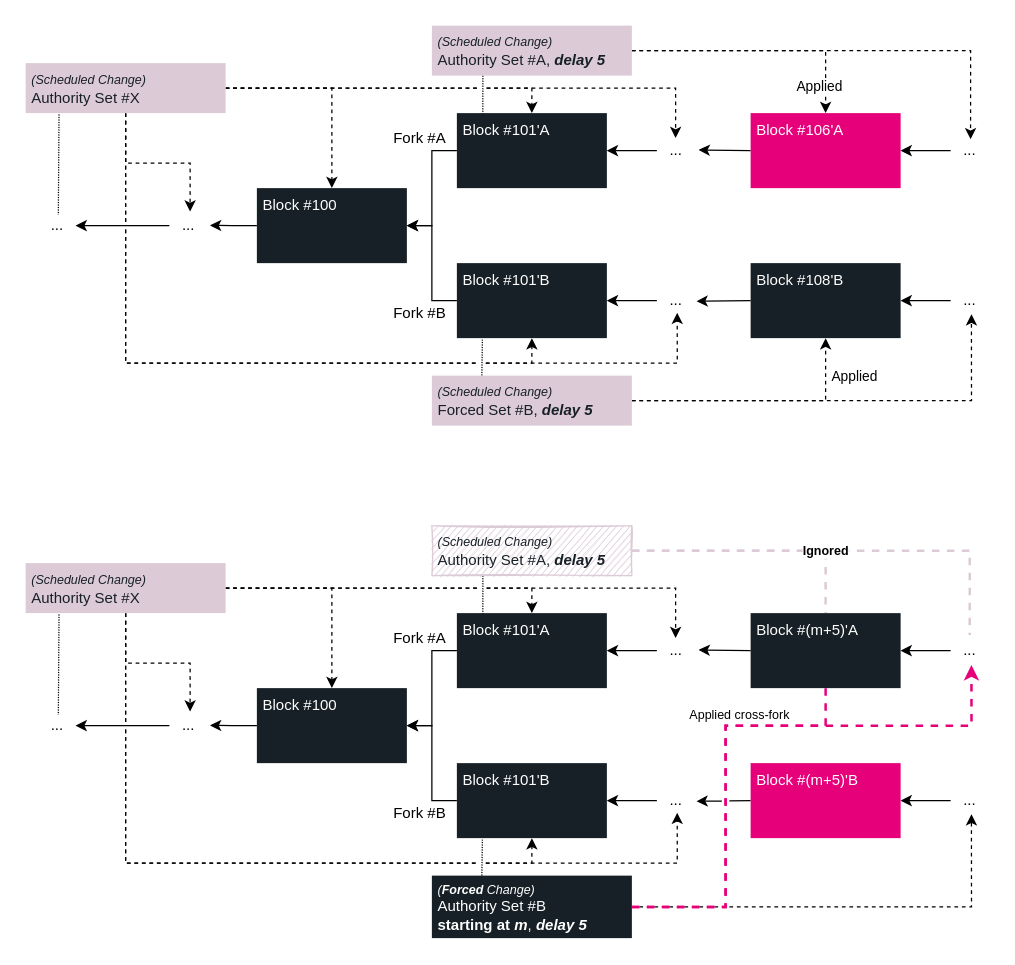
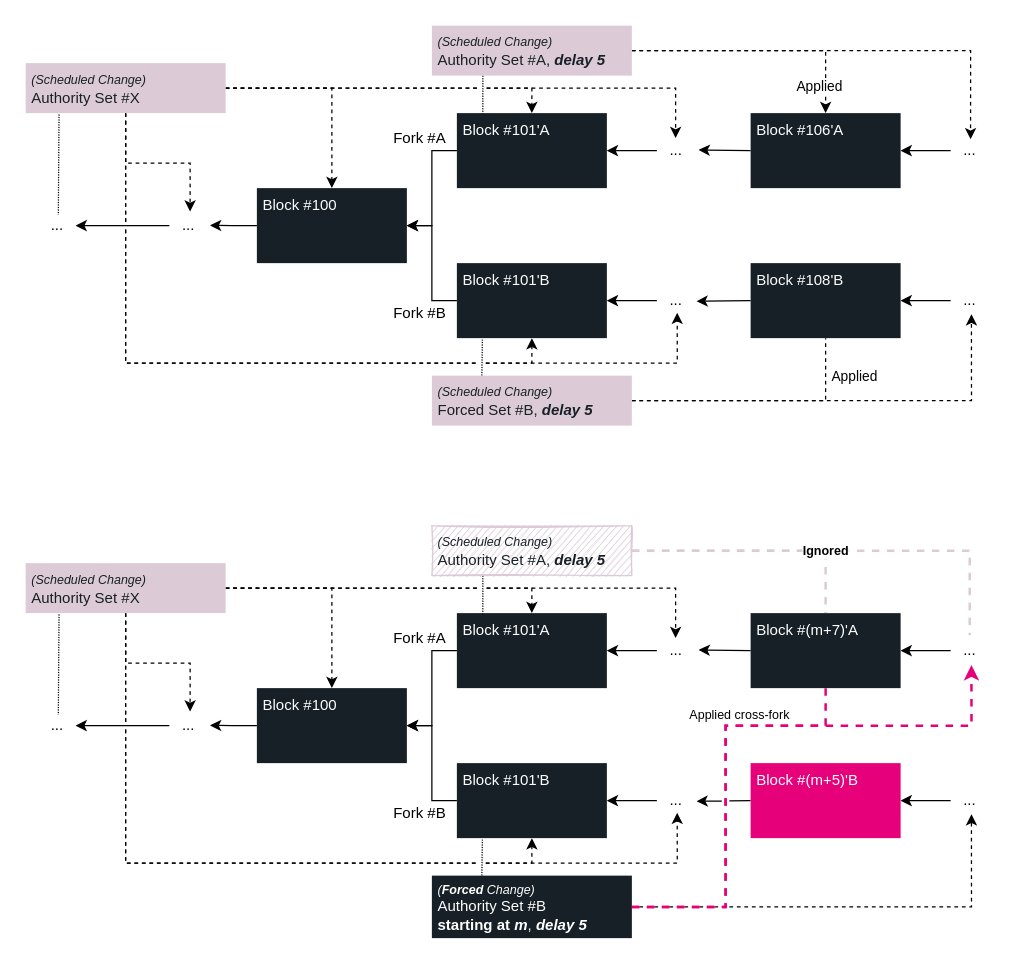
node "Block #106'A": fillcolor #e6007a -> #172026
edge "(Scheduled Change) Forced Set #B, delay 5" -> "Block #108'B": arrowhead classic -> none
node "Block #(m+5)'A": label "Block #(m+5)'A" -> "Block #(m+7)'A"
